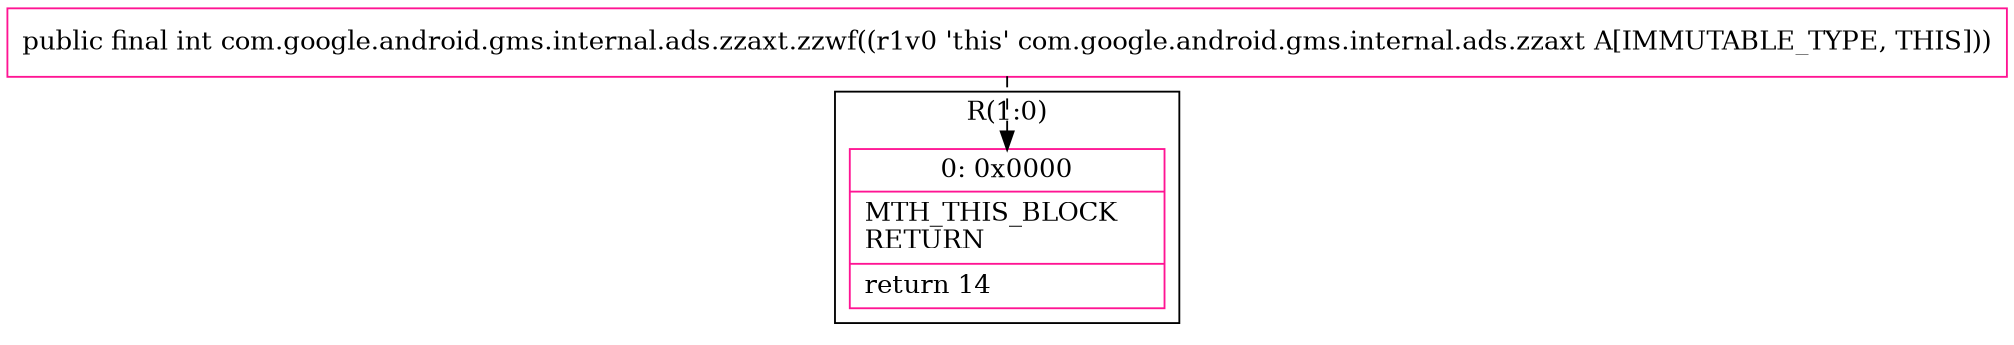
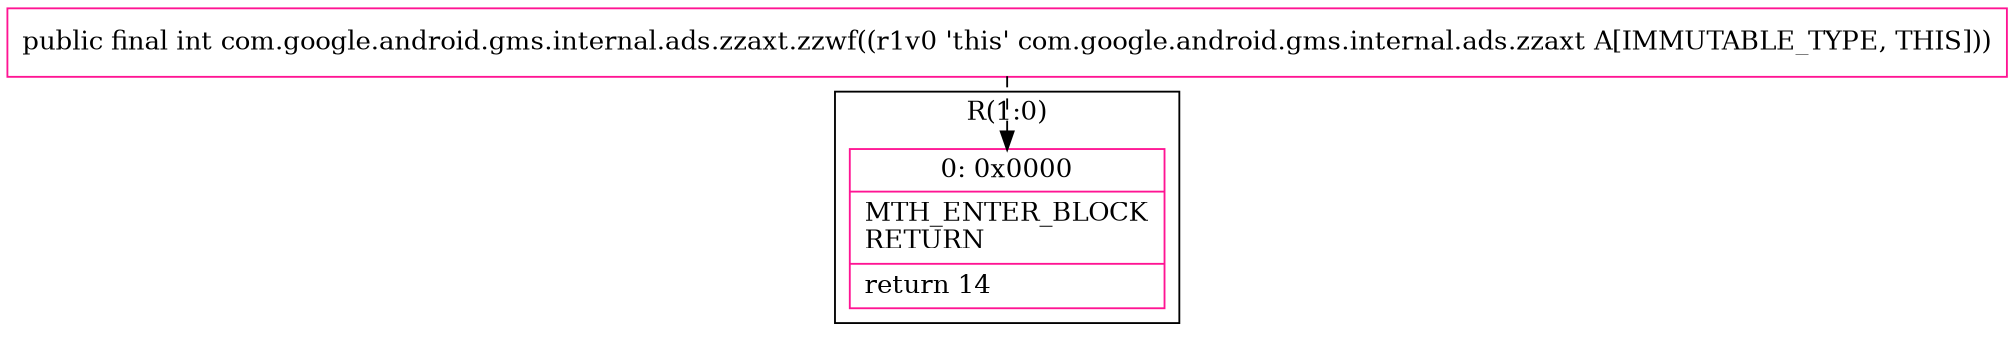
node "0: 0x0000": text "MTH_THIS_BLOCK" -> "MTH_ENTER_BLOCK"
